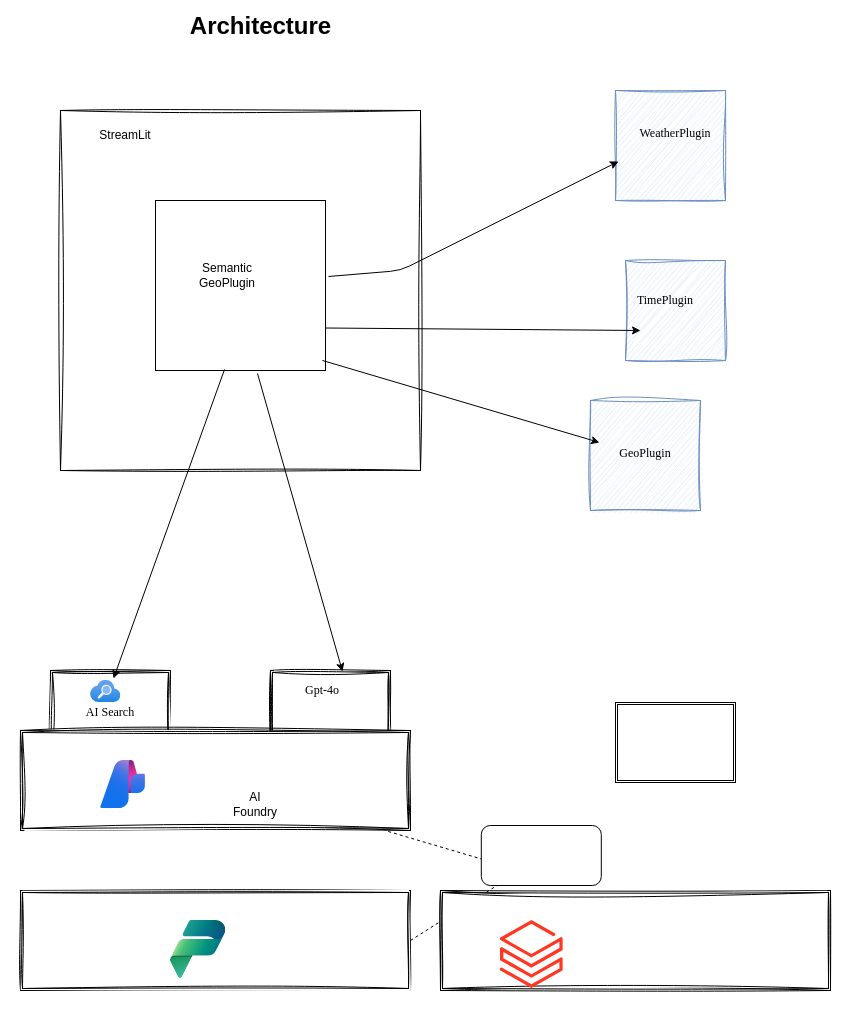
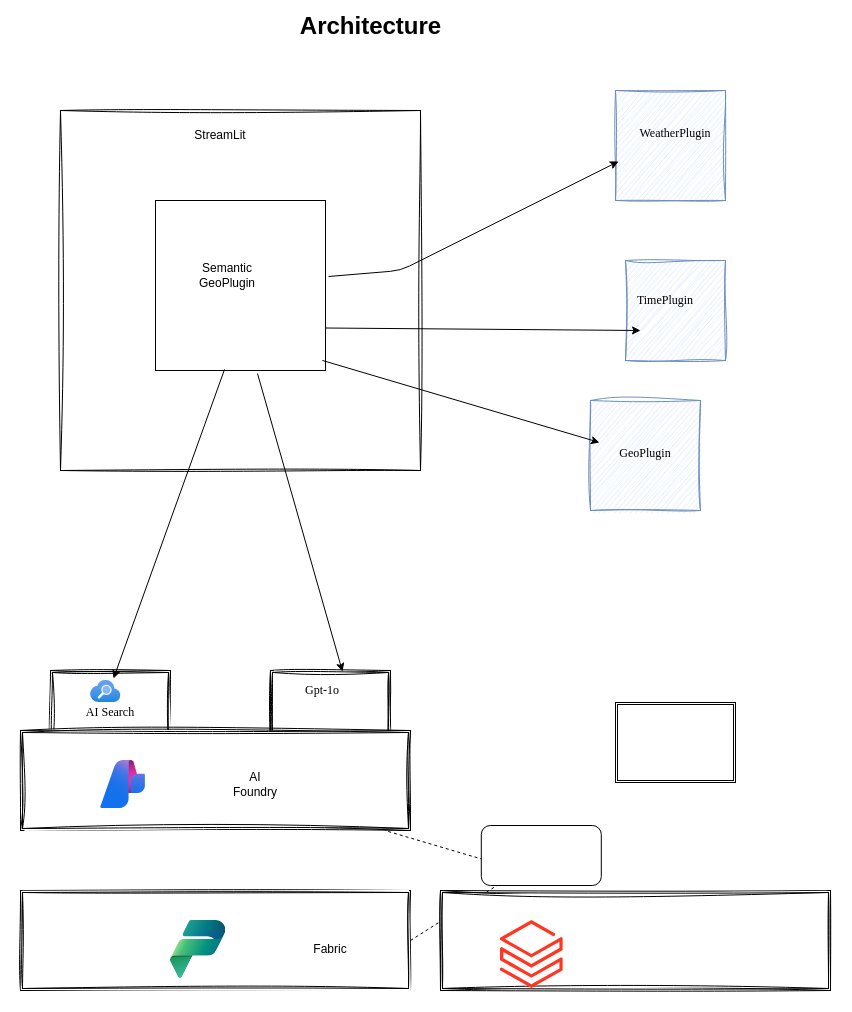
node "Architecture": moved (261, 41) -> (371, 41)
node "StreamLit": moved (126, 136) -> (221, 136)
node "Gpt-4o": label "Gpt-4o" -> "Gpt-1o"
node "AI Foundry": moved (256, 805) -> (256, 785)
node "Fabric": added
